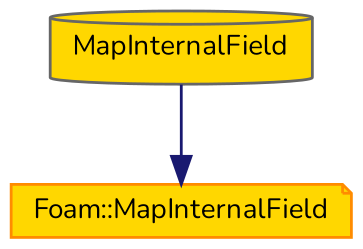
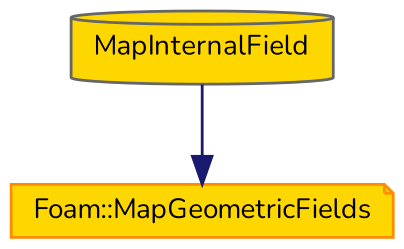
node "Foam::MapInternalField": label "Foam::MapInternalField" -> "Foam::MapGeometricFields"
